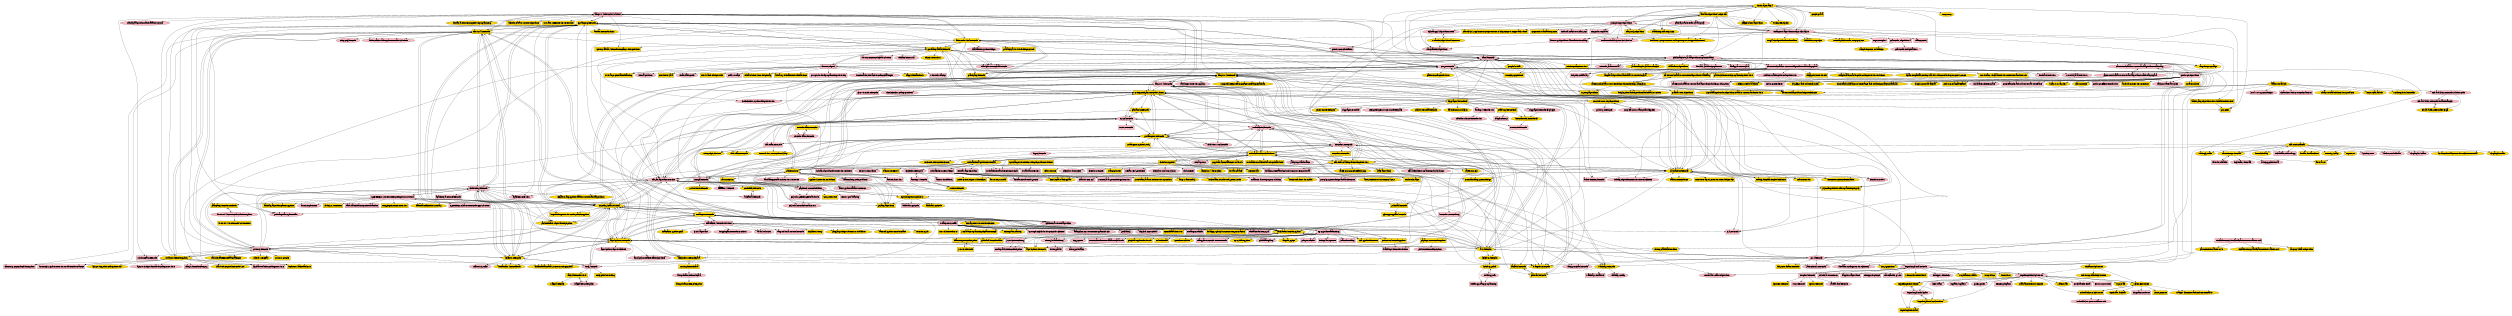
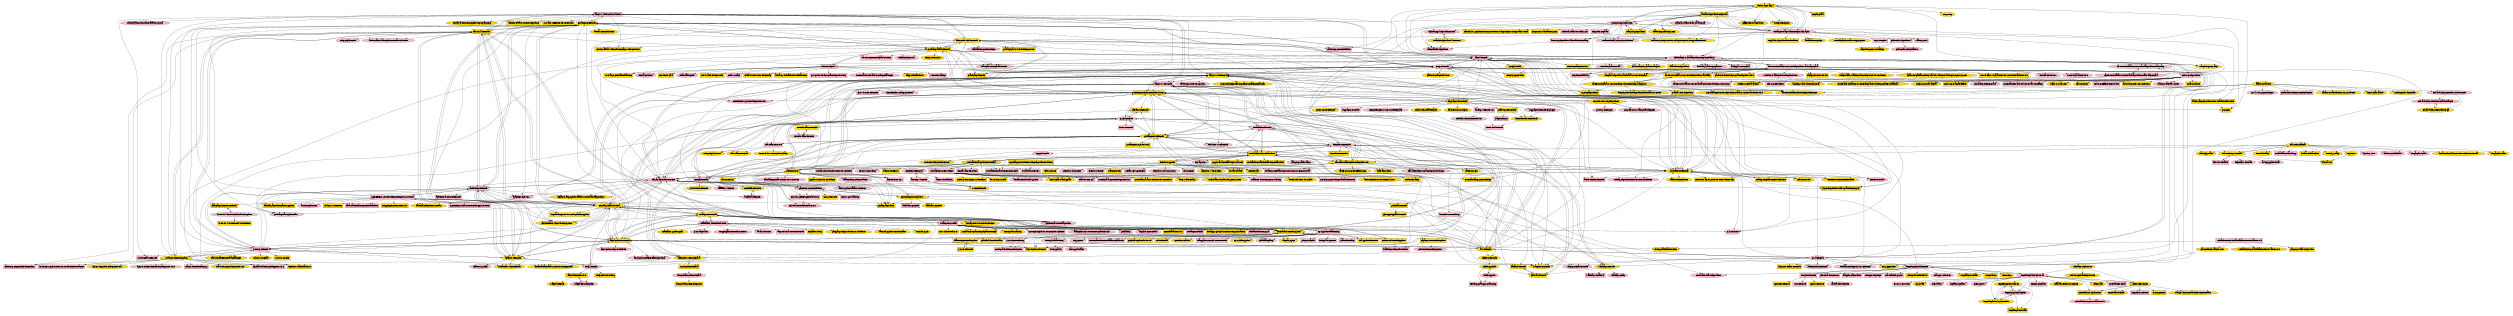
node "primer/CtCI-6th-Edition": label "primer/CtCI-6th-Edition" -> "careercup/CtCI-6th-Edition"
edge "Mzzopublic/C" -> "begeekmyfriend/kdtree": now "begeekmyfriend/CuckooFilter" -> "begeekmyfriend/kdtree"
